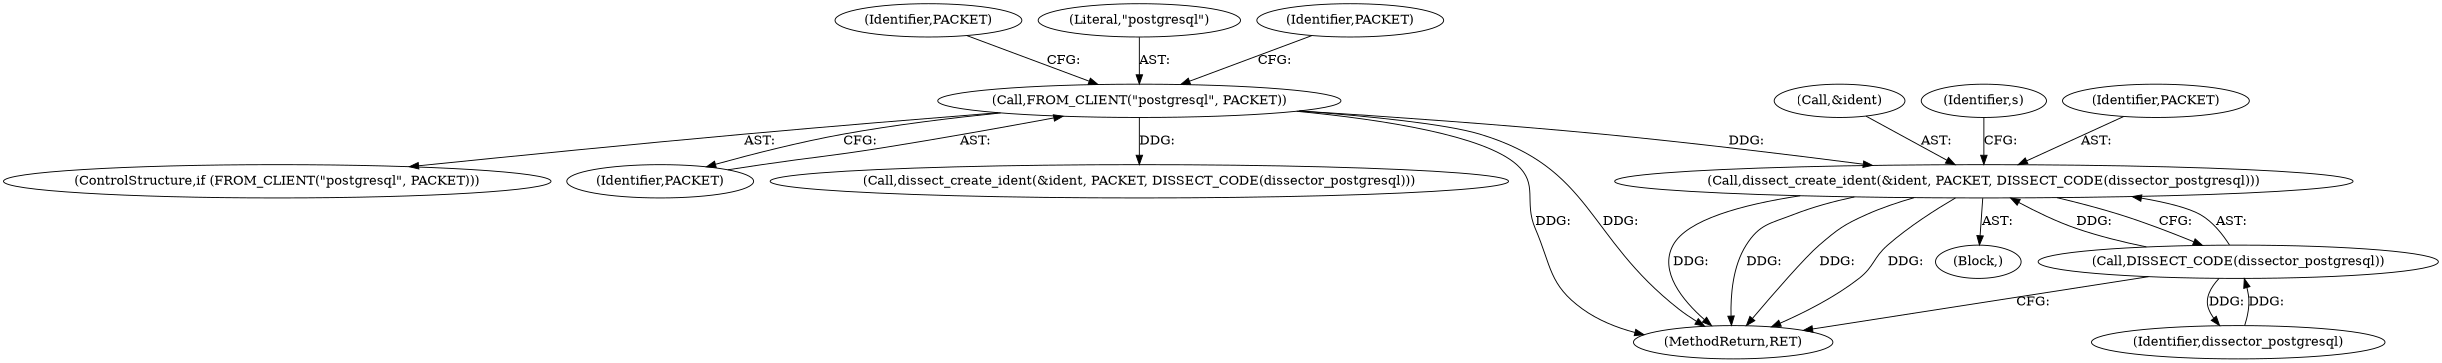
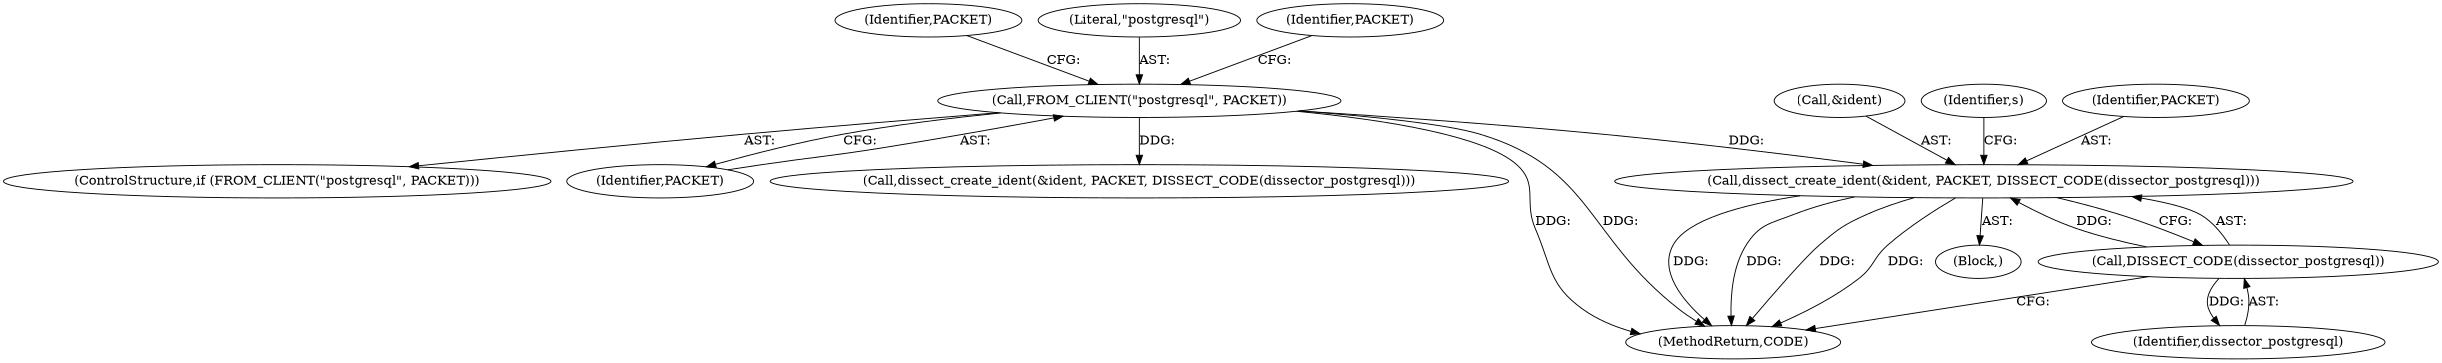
edge "(Identifier,dissector_postgresql)" -> "(Call,DISSECT_CODE(dissector_postgresql))": label "DDG: " -> "AST: "
node "(MethodReturn,RET)": label "(MethodReturn,RET)" -> "(MethodReturn,CODE)"
